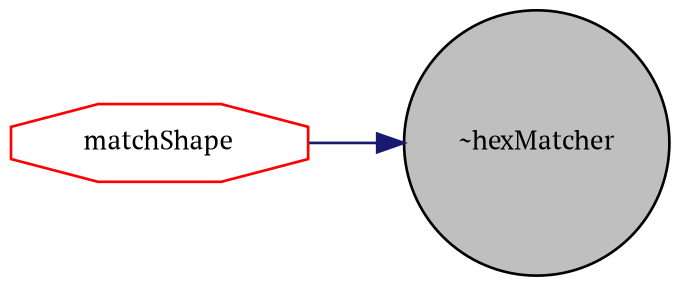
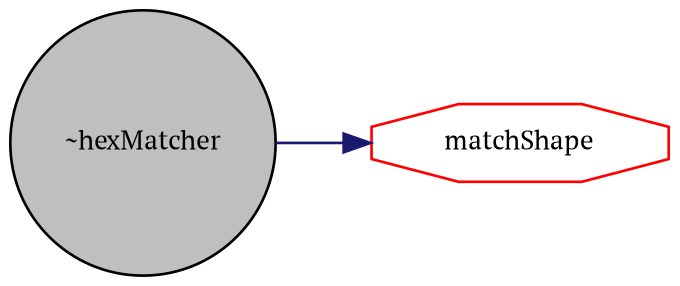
edge "matchShape" -> "~hexMatcher": reversed
